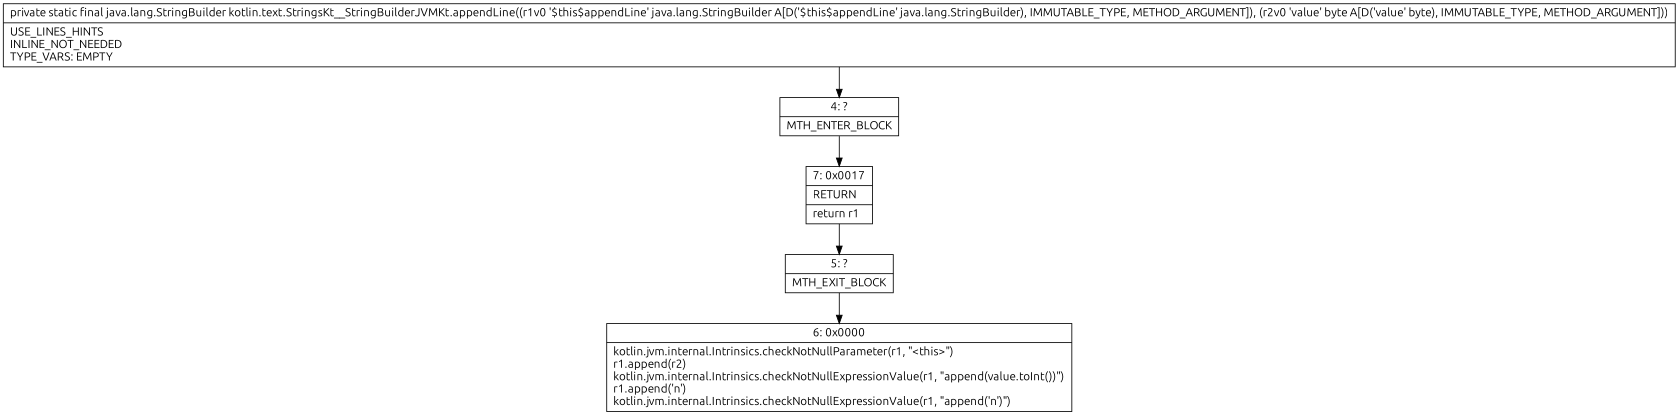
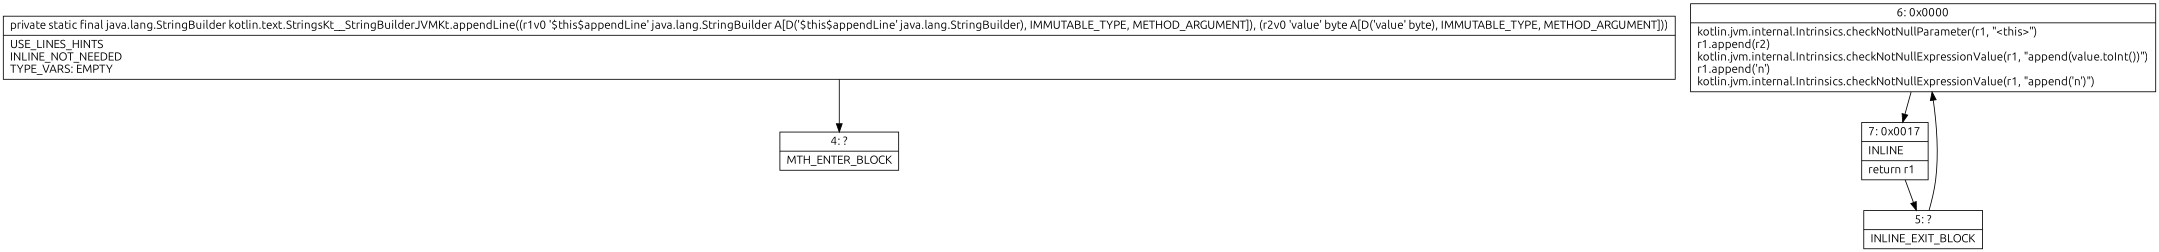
edge "4: ?" -> "7: 0x0017": now "6: 0x0000" -> "7: 0x0017"
node "7: 0x0017": text "RETURN" -> "INLINE"
node "5: ?": text "MTH_EXIT_BLOCK" -> "INLINE_EXIT_BLOCK"
